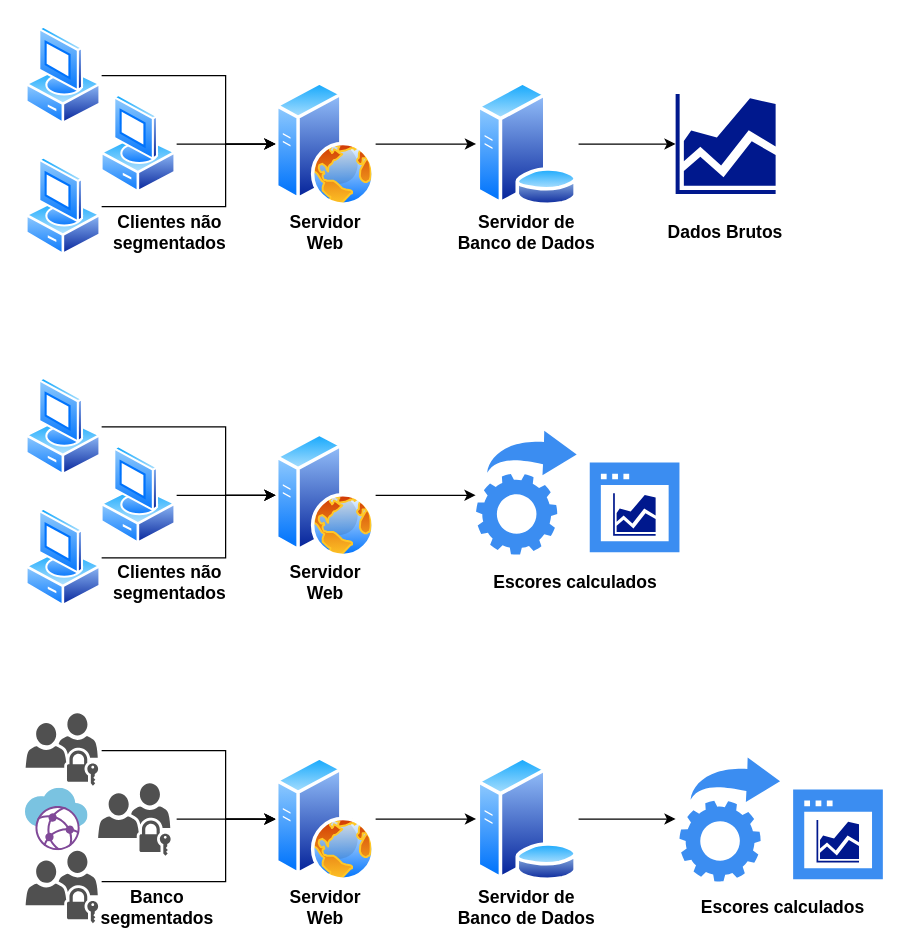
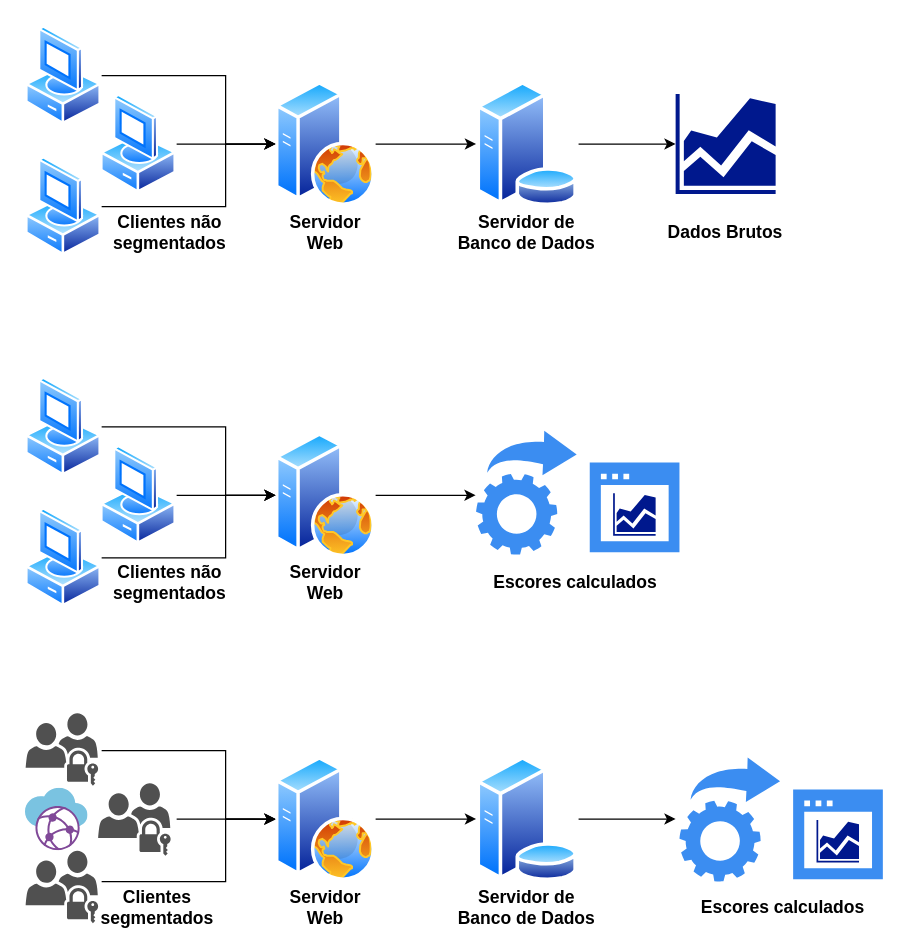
node "Banco segmentados": label "Banco segmentados" -> "Clientes segmentados"
